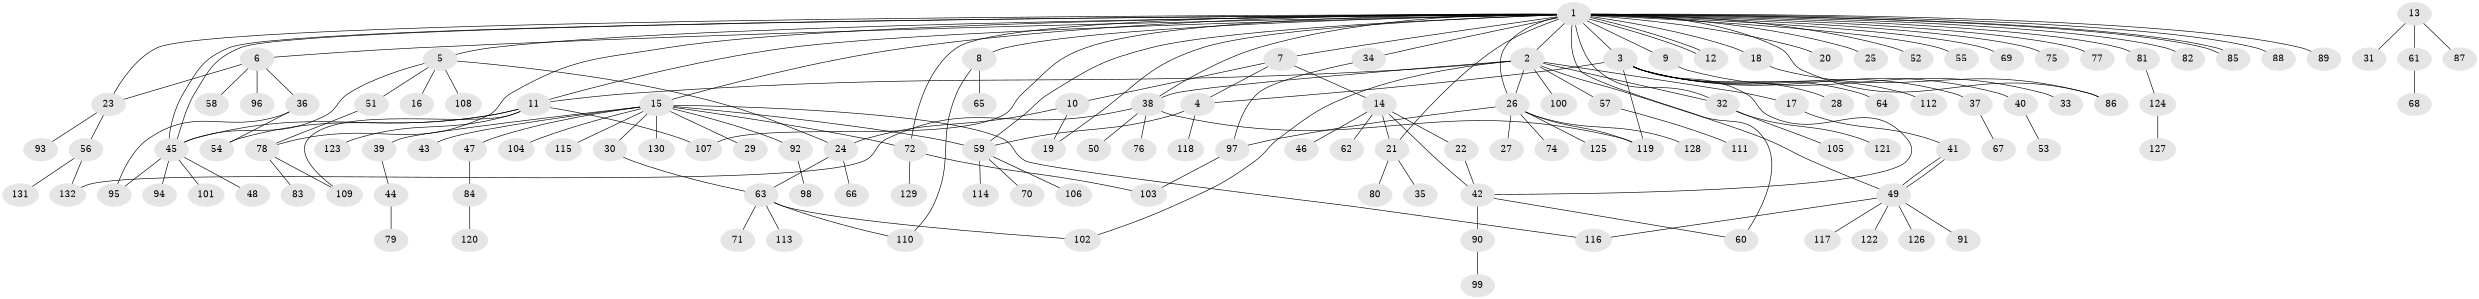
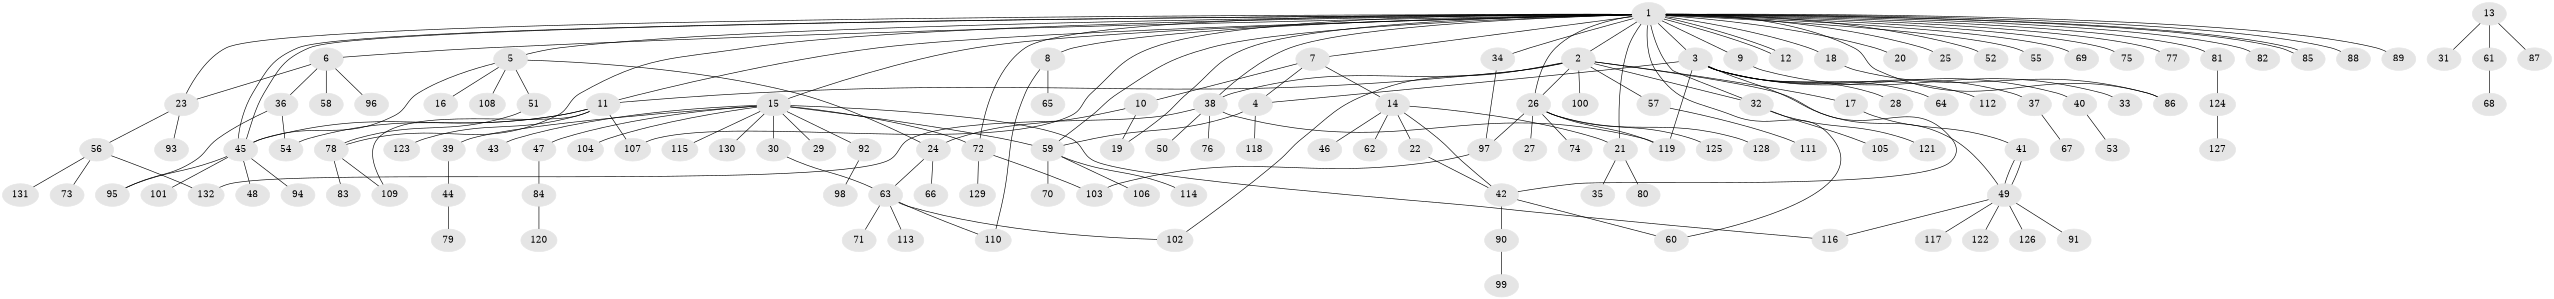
node "73": added
